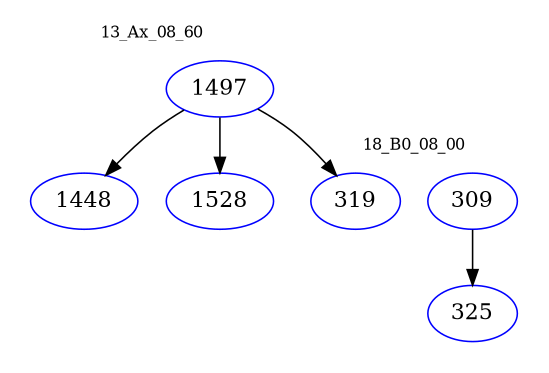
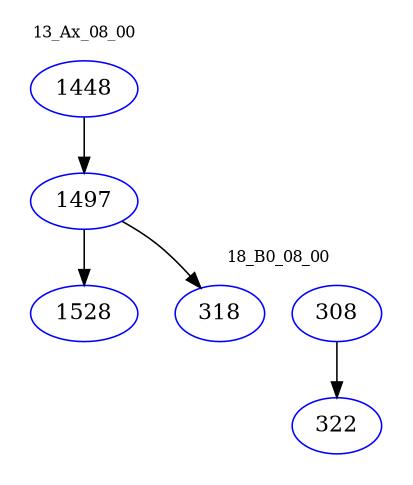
cluster "13_Ax_08_60": label "13_Ax_08_60" -> "13_Ax_08_00"
edge "1497" -> "1448": reversed
node "319": label "319" -> "318"
node "309": label "309" -> "308"
node "325": label "325" -> "322"
